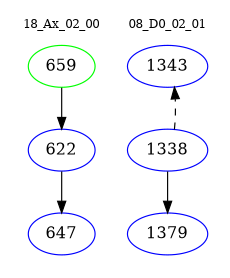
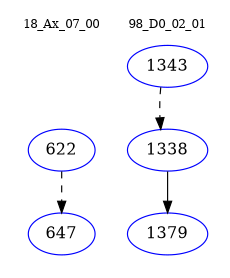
cluster "18_Ax_02_00": label "18_Ax_02_00" -> "18_Ax_07_00"
cluster "08_D0_02_01": label "08_D0_02_01" -> "98_D0_02_01"
node "659": removed
edge "1338" -> "1343": reversed
edge "622" -> "647": style solid -> dashed
